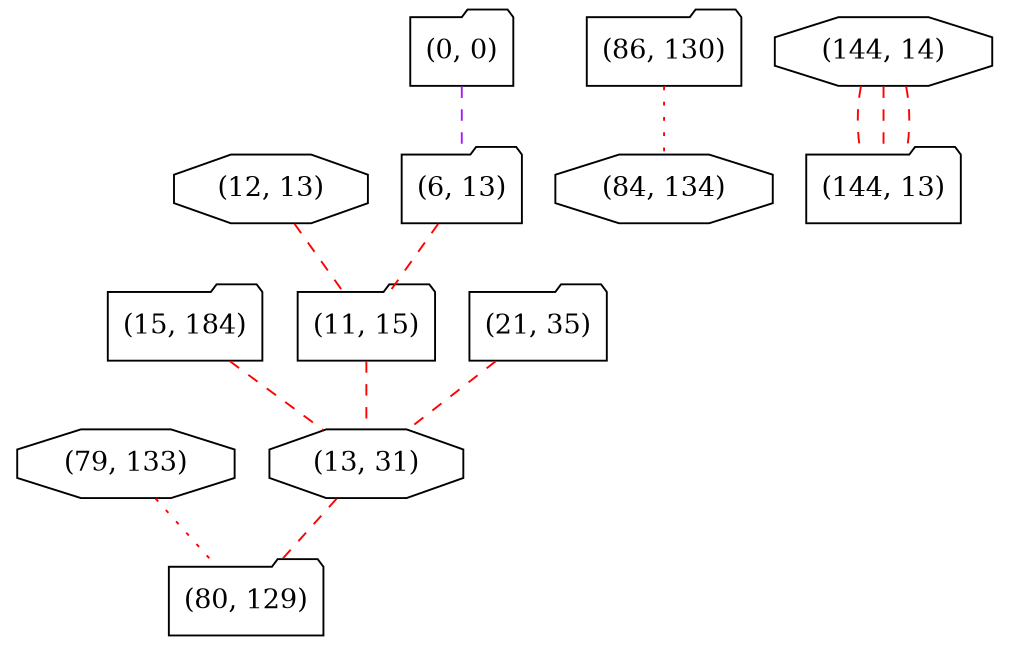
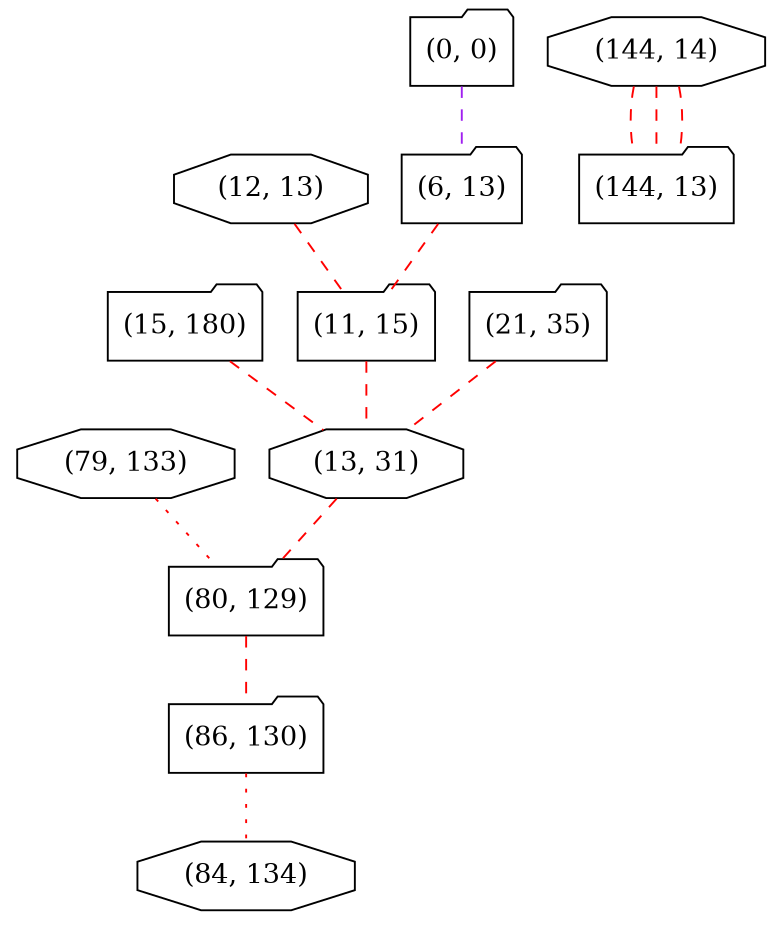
node "(15, 184)": label "(15, 184)" -> "(15, 180)"
edge "(80, 129)" -- "(86, 130)": added
